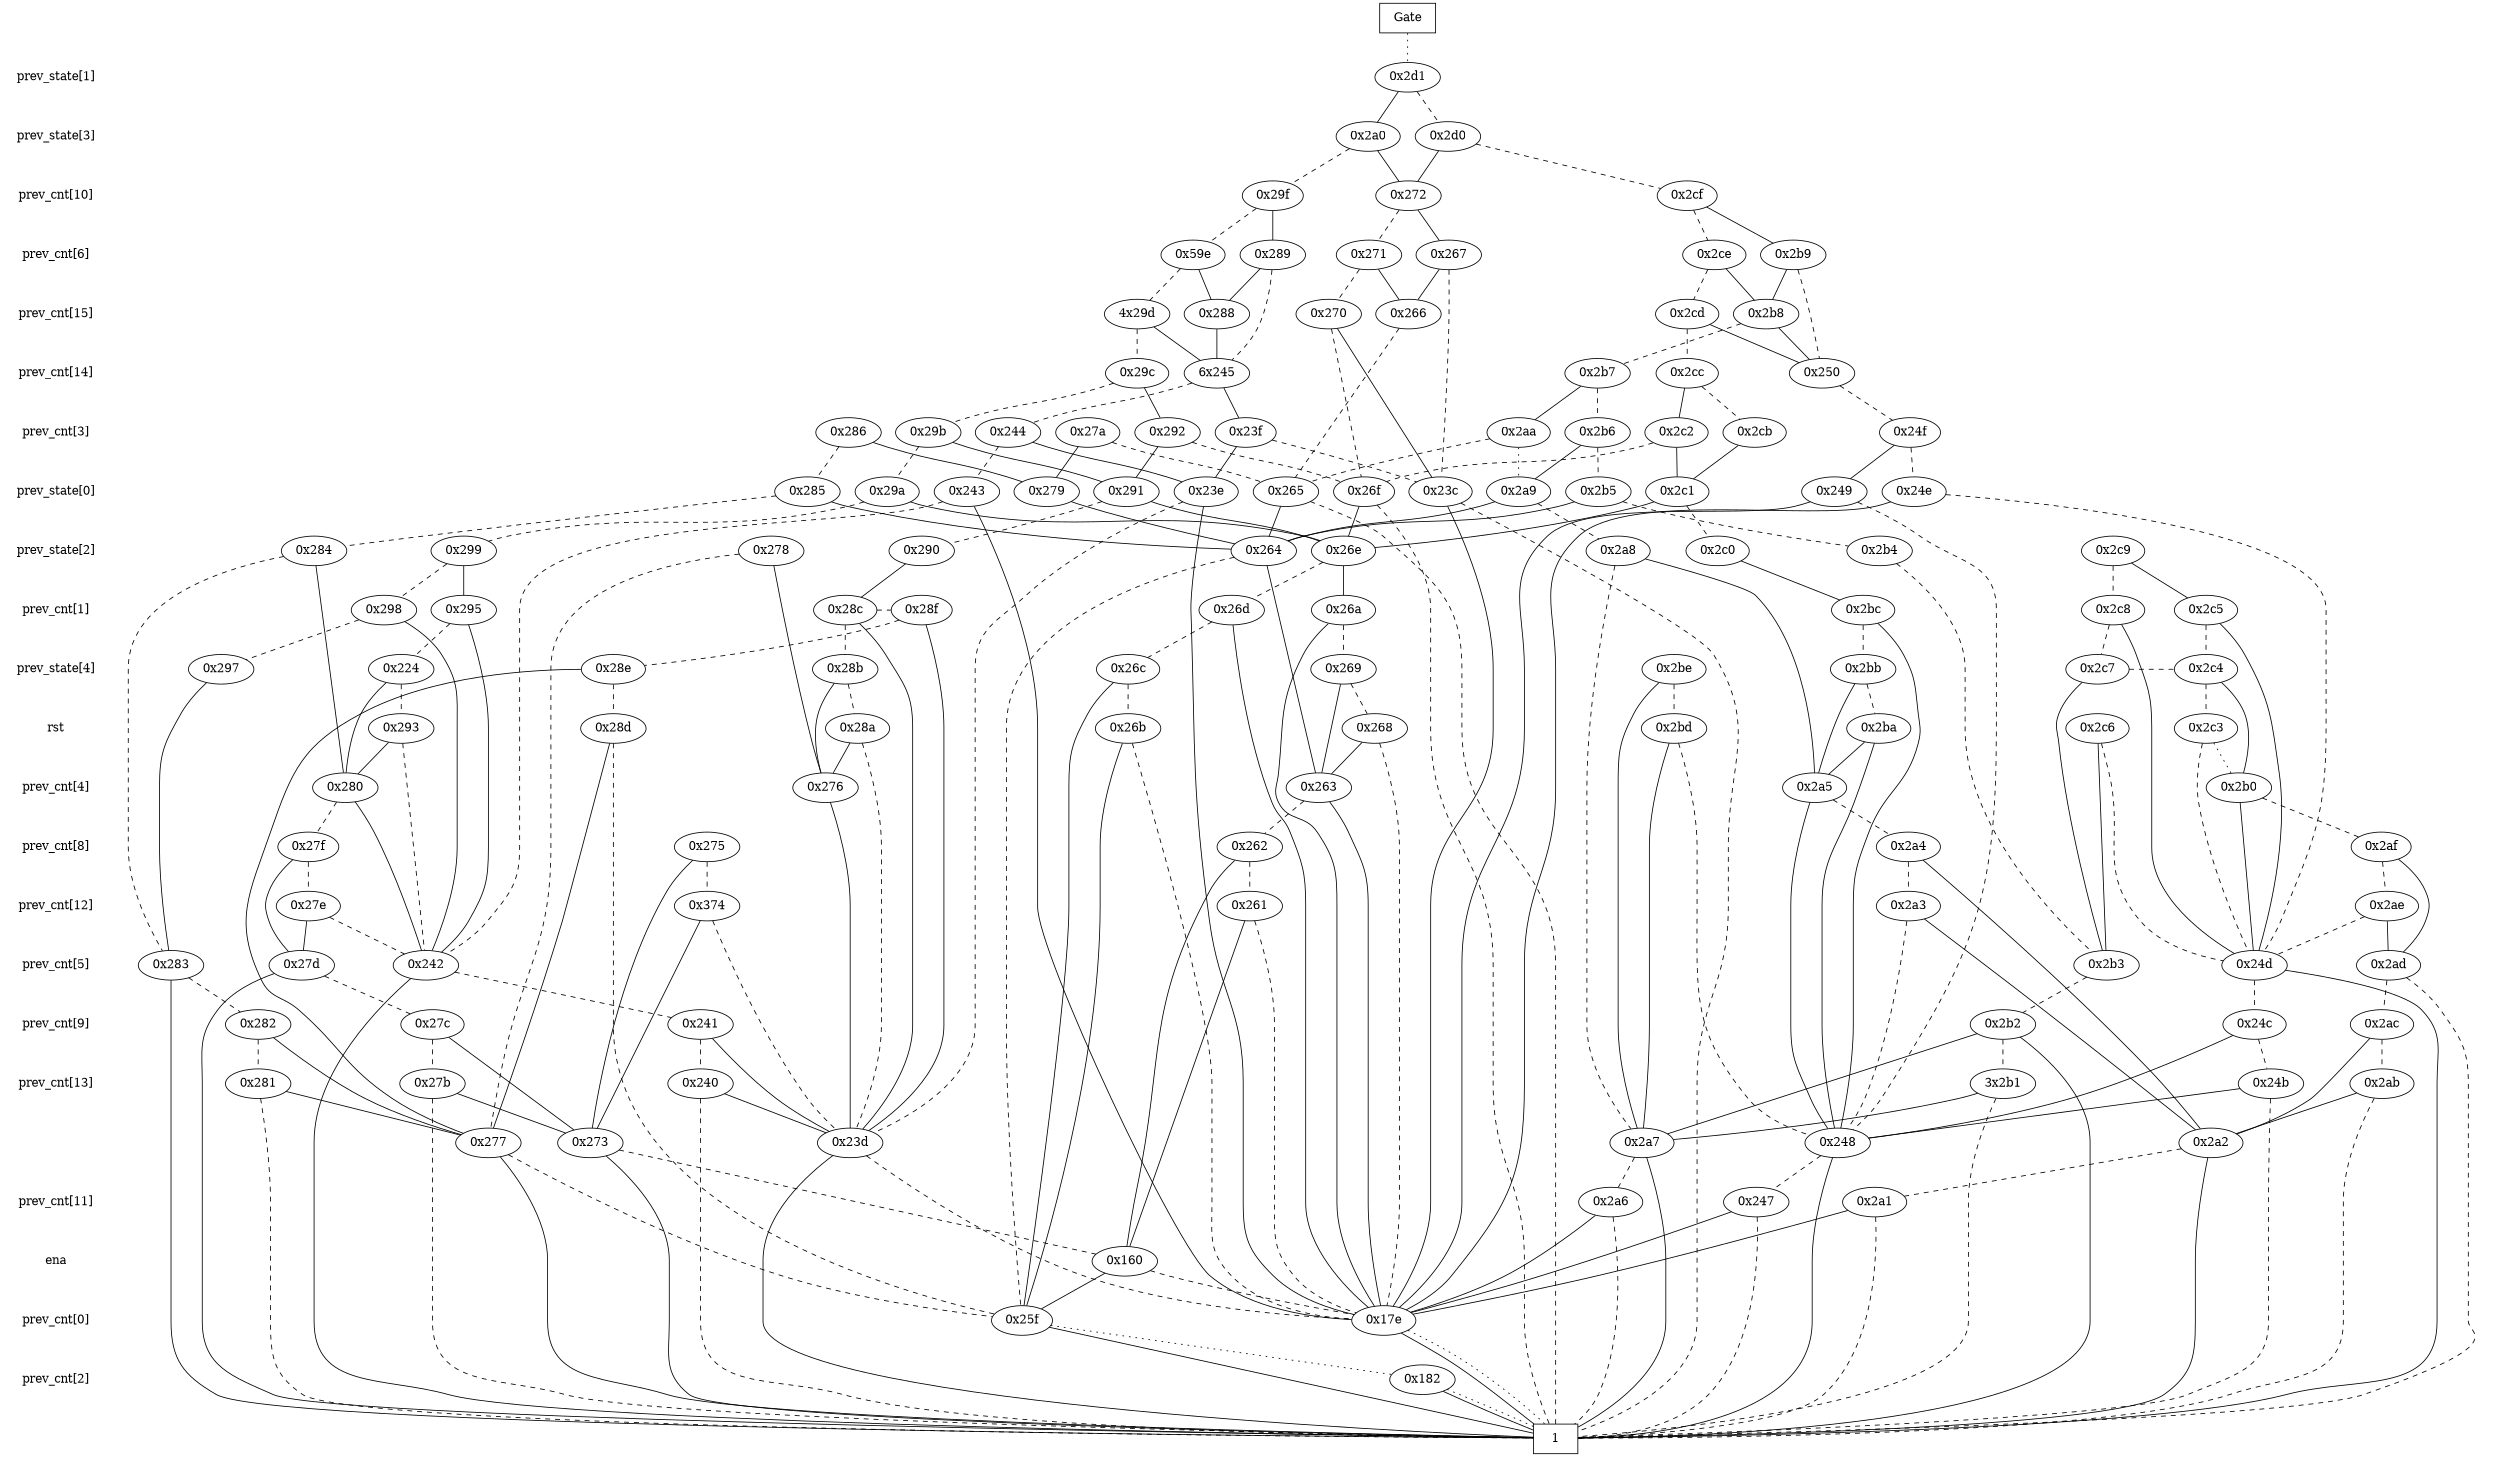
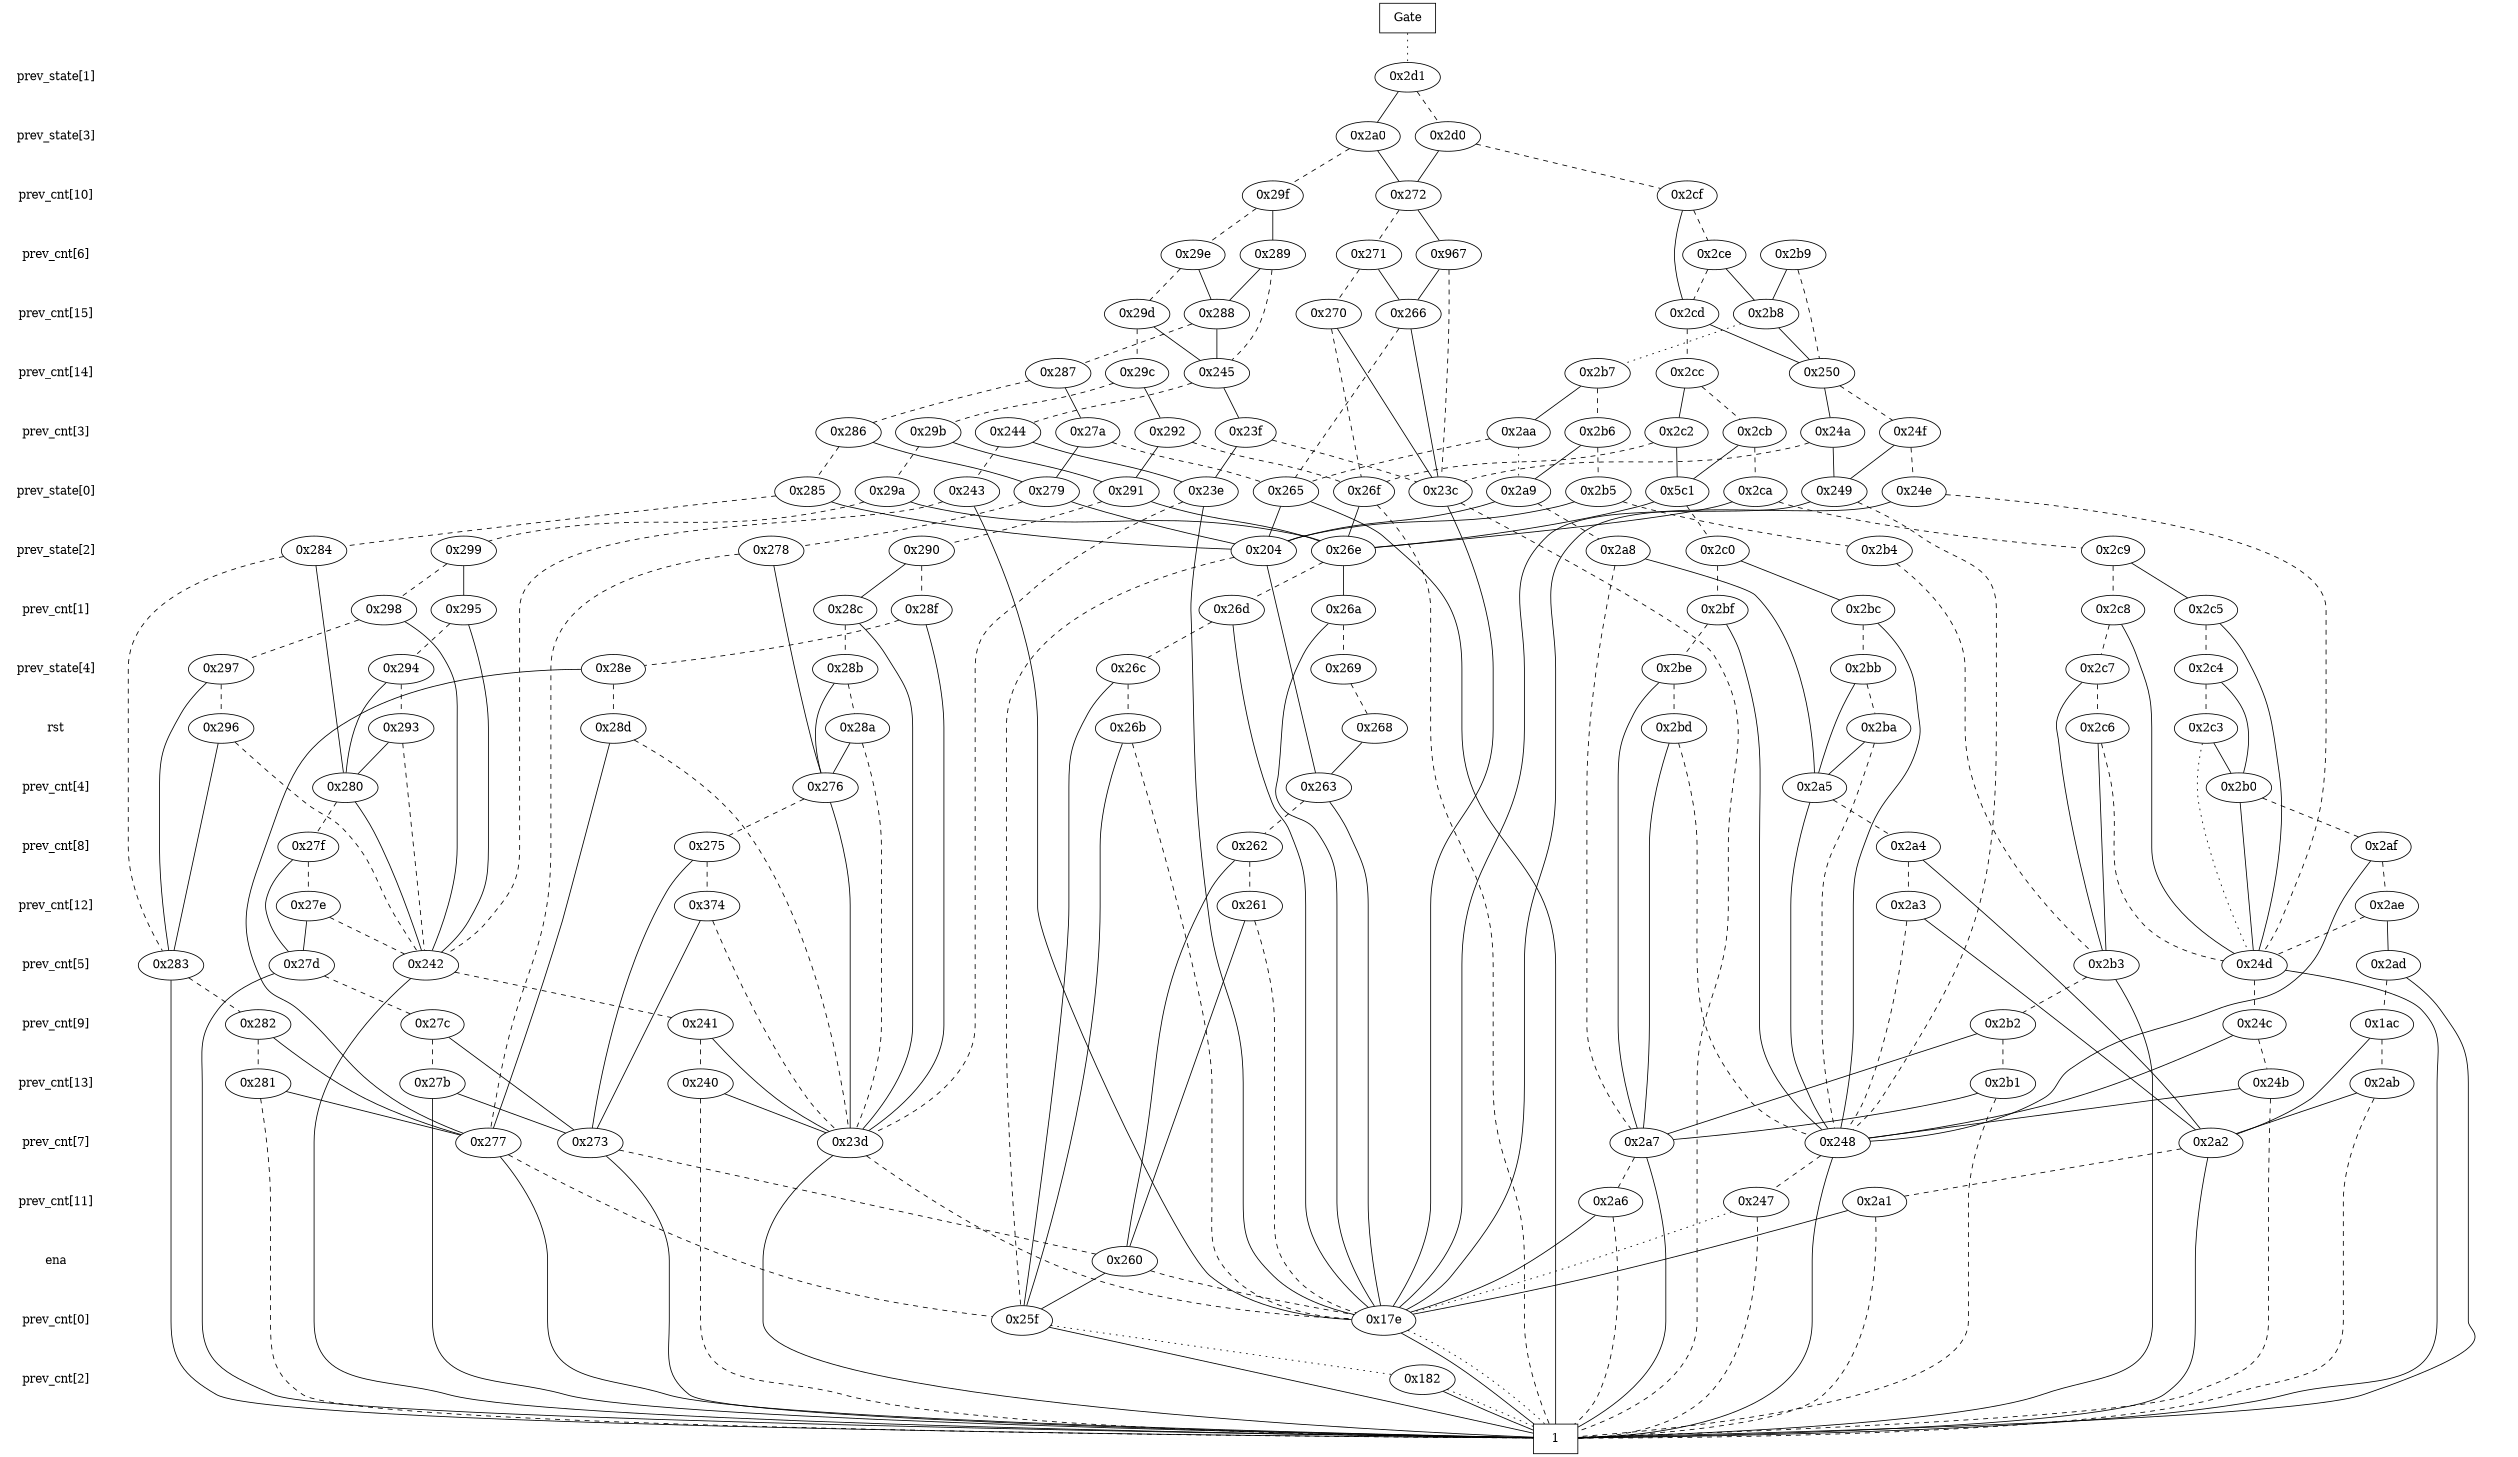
edge "0x2cf" -- "0x2b9": now "0x2cf" -- "0x2cd"
node "0x59e": label "0x59e" -> "0x29e"
node "0x267": label "0x267" -> "0x967"
node "4x29d": label "4x29d" -> "0x29d"
edge "0x2b8" -- "0x2b7": style dashed -> dotted
node "0x287": added
node "6x245": label "6x245" -> "0x245"
edge "0x266" -- "0x23c": added
node "0x24a": added
node "0x2c1": label "0x2c1" -> "0x5c1"
node "0x2ca": added
edge "0x279" -- "0x278": added
node "0x264": label "0x264" -> "0x204"
edge "0x28c" -- "0x28f": now "0x290" -- "0x28f"
node "0x2bf": added
node "0x224": label "0x224" -> "0x294"
edge "0x2c7" -- "0x2c4": now "0x2c7" -- "0x2c6"
node "0x296": added
edge "0x269" -- "0x263": removed
edge "0x2c3" -- "0x2b0": style dotted -> solid
edge "0x276" -- "0x275": added
edge "0x2c3" -- "0x24d": style dashed -> dotted
edge "0x2af" -- "0x2ad": now "0x2af" -- "0x248"
edge "0x265" -- "1": style dashed -> solid
edge "0x2ba" -- "0x248": style solid -> dashed
edge "0x268" -- "0x17e": removed
node "0x2ac": label "0x2ac" -> "0x1ac"
node "3x2b1": label "3x2b1" -> "0x2b1"
edge "0x28d" -- "0x25f": now "0x28d" -- "0x23d"
node "prev_cnt[7]": added
node "0x160": label "0x160" -> "0x260"
edge "0x247" -- "0x17e": style solid -> dotted
edge "0x2b2" -- "1": now "0x2b3" -- "1"
edge "0x2ad" -- "1": style dashed -> solid
edge "0x27b" -- "1": style dashed -> solid
